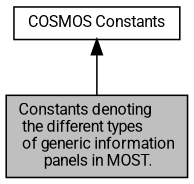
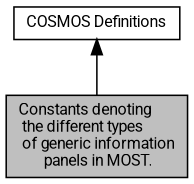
node "COSMOS Constants": label "COSMOS Constants" -> "COSMOS Definitions"
